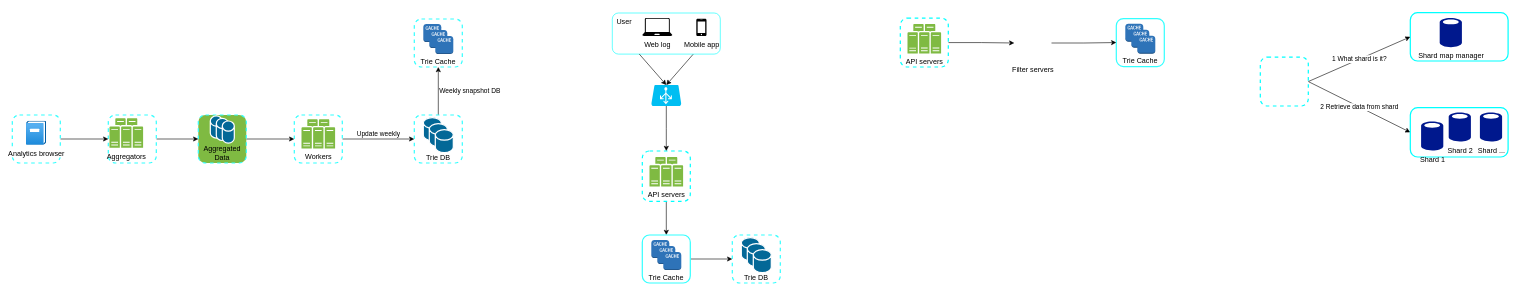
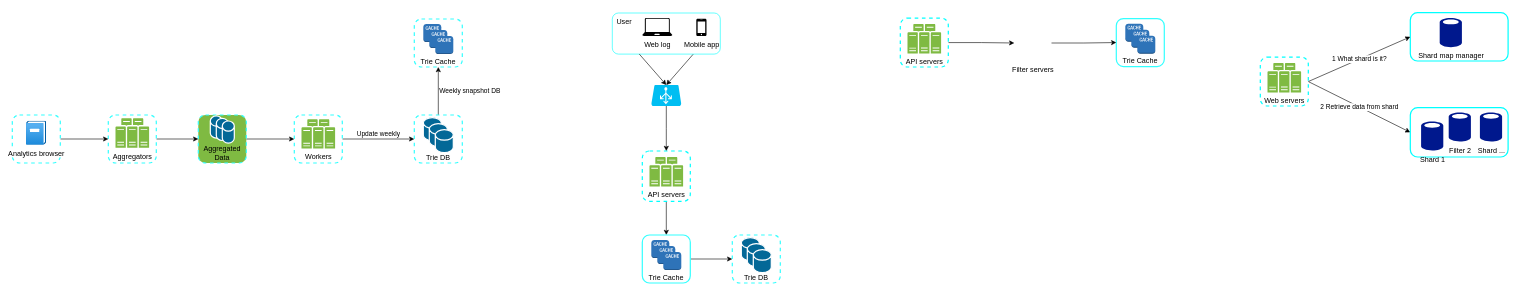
node "Web servers": added
node "Aggregators": moved (126, 133) -> (132, 133)
node "Shard 2": label "Shard 2" -> "Filter 2"
